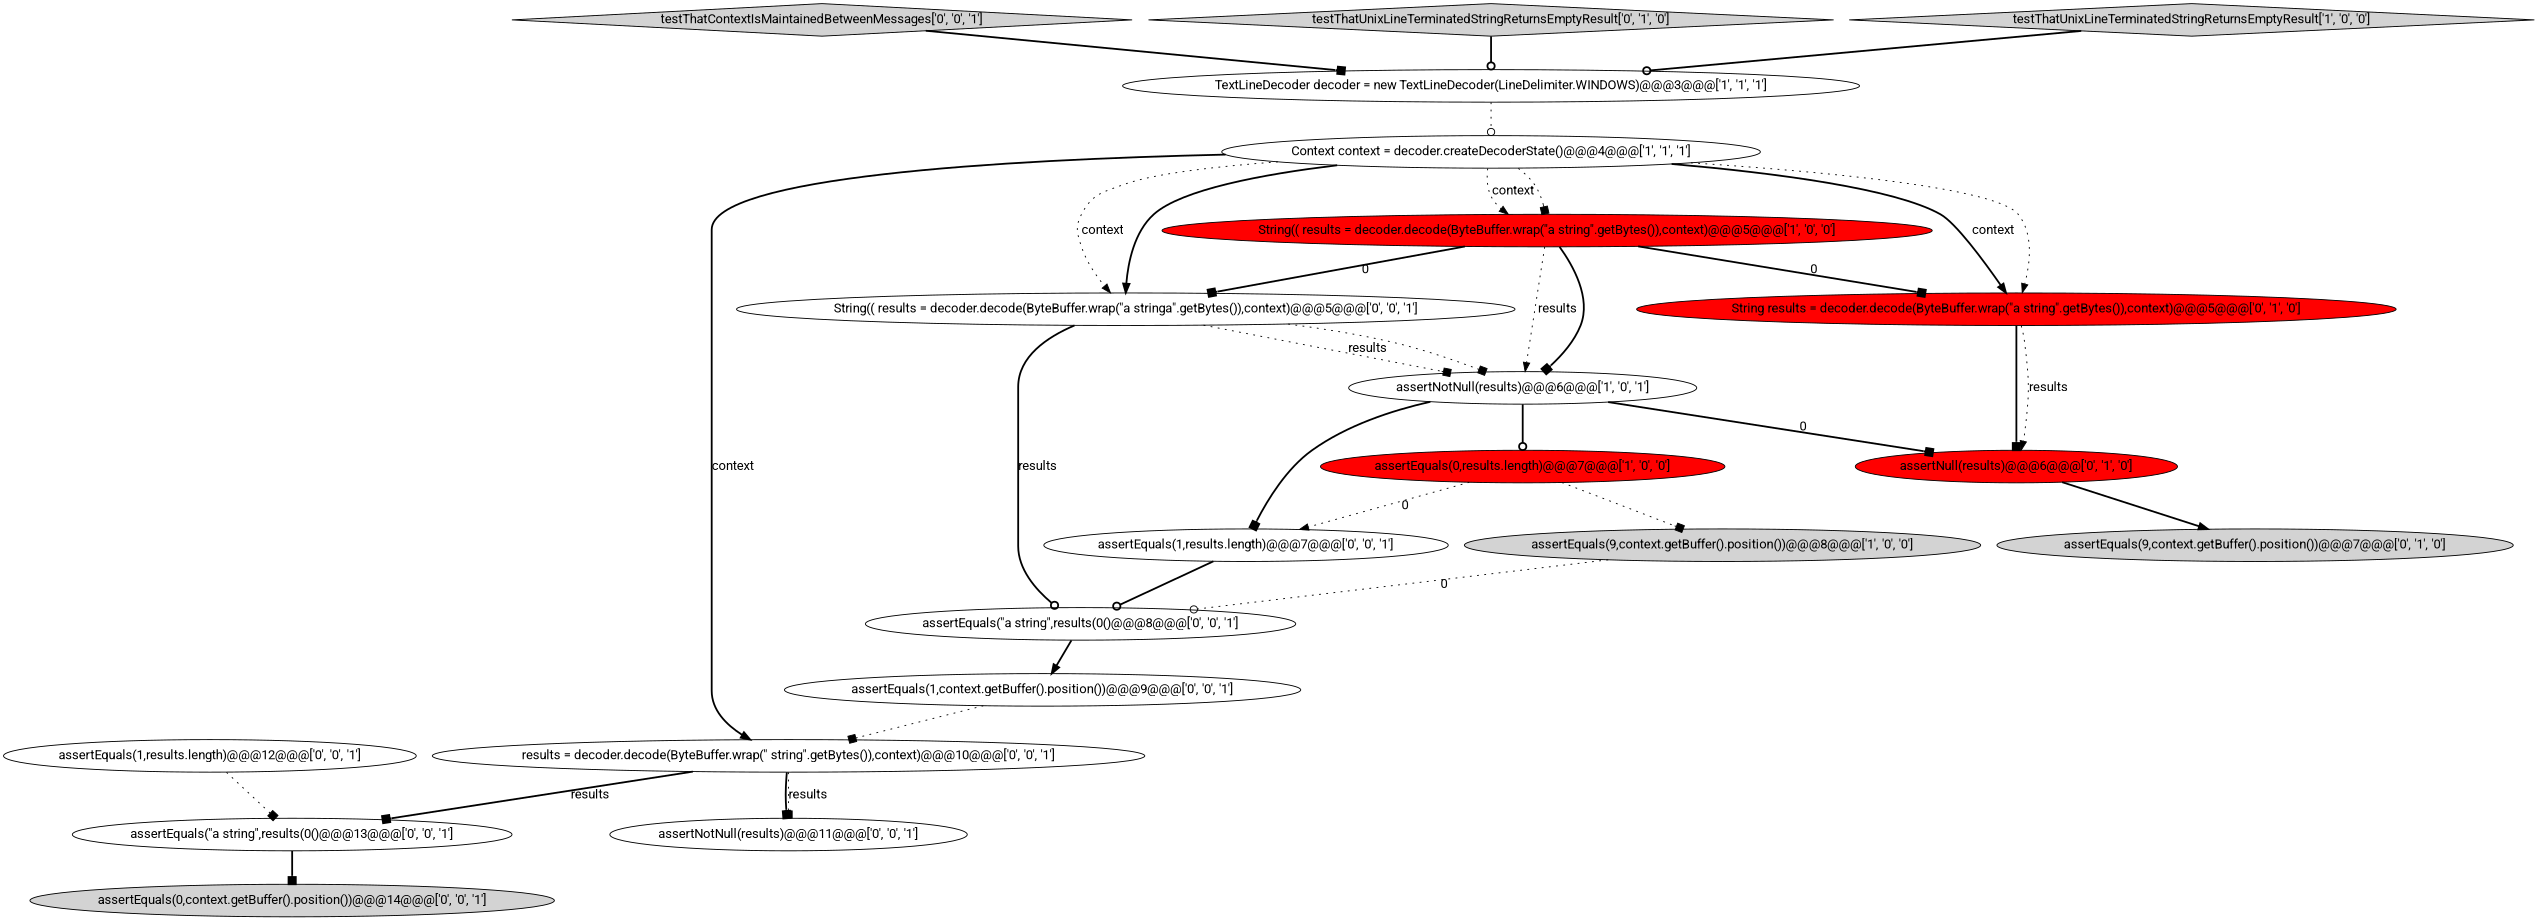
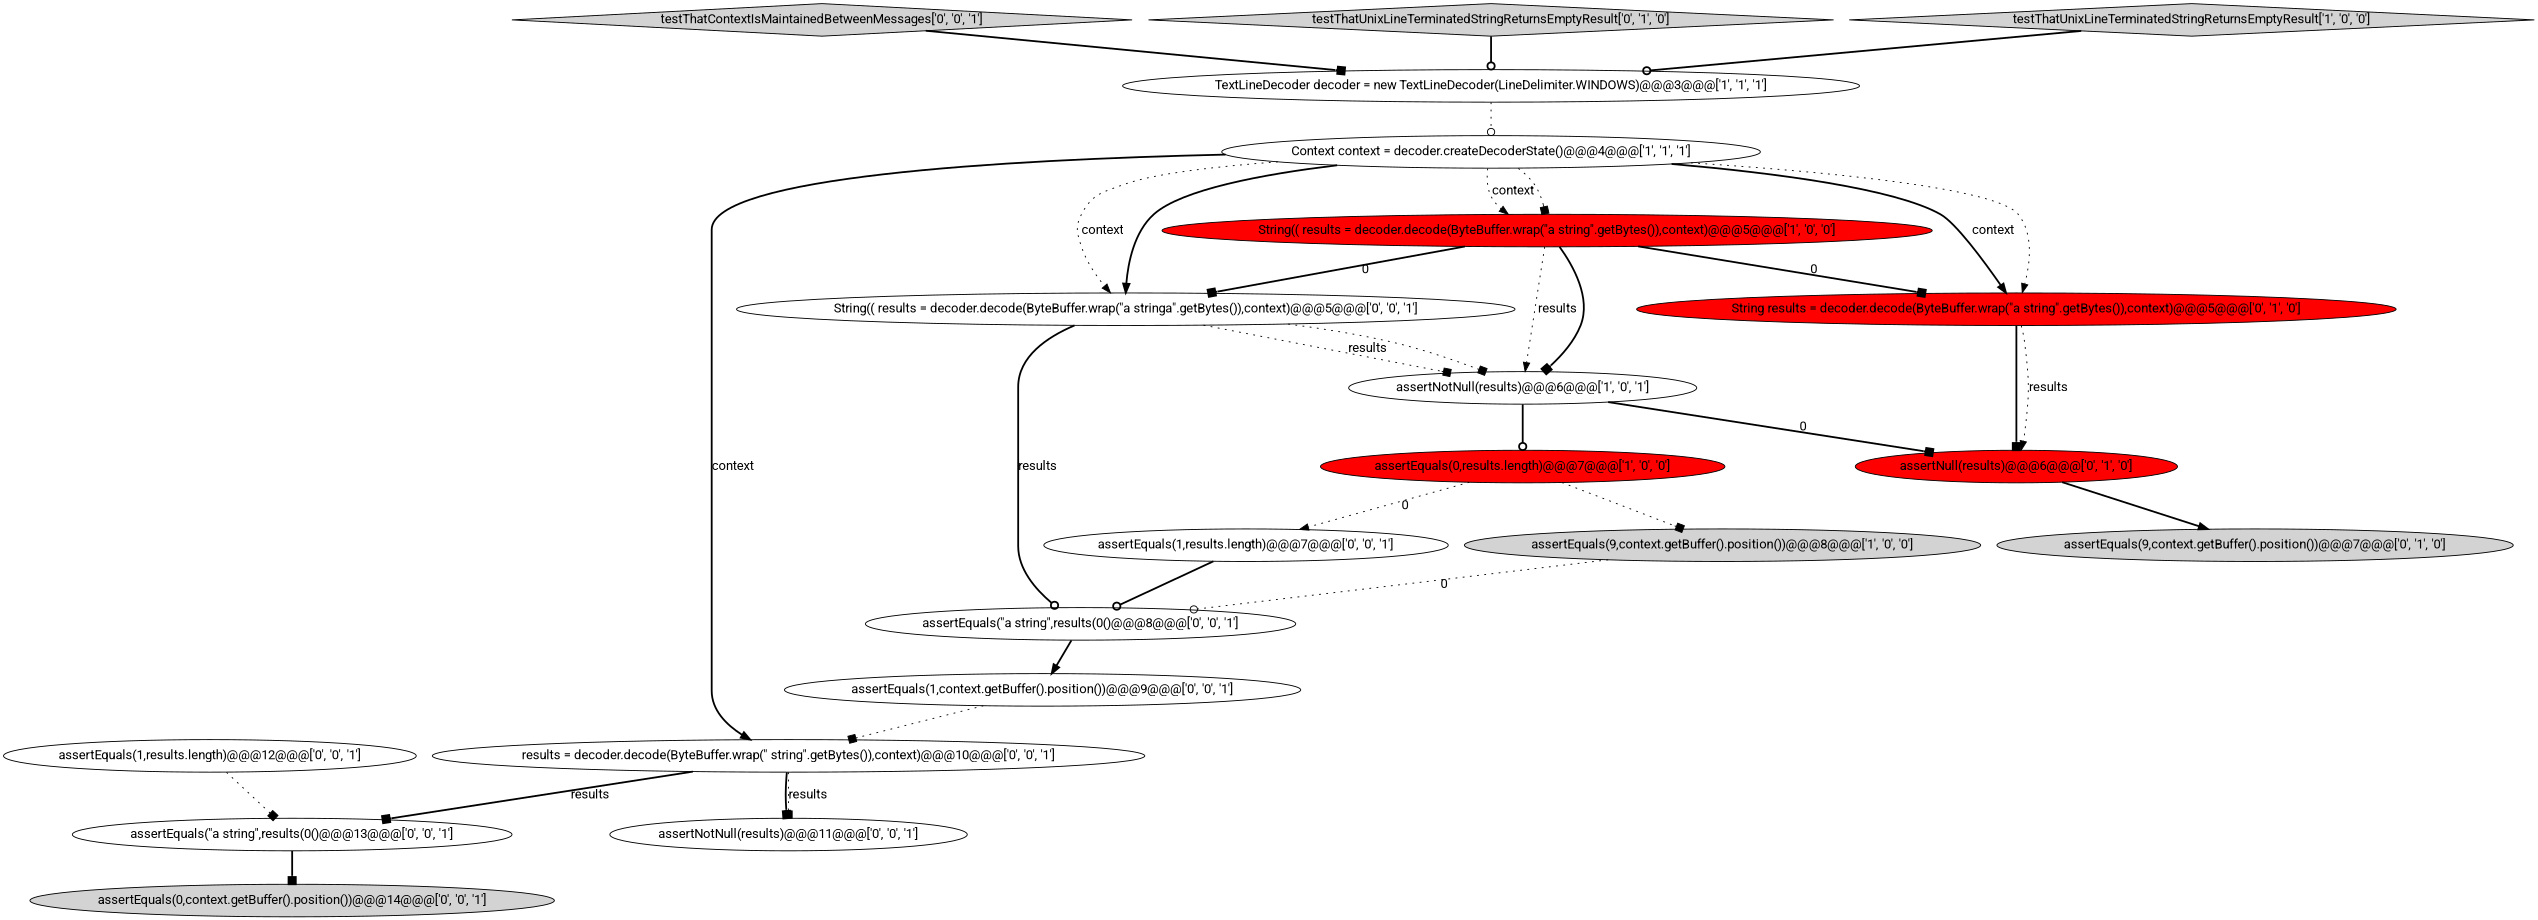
edge "assertNotNull(results)@@@6@@@['1', '0', '1']" -> "assertEquals(1,results.length)@@@7@@@['0', '0', '1']": removed
